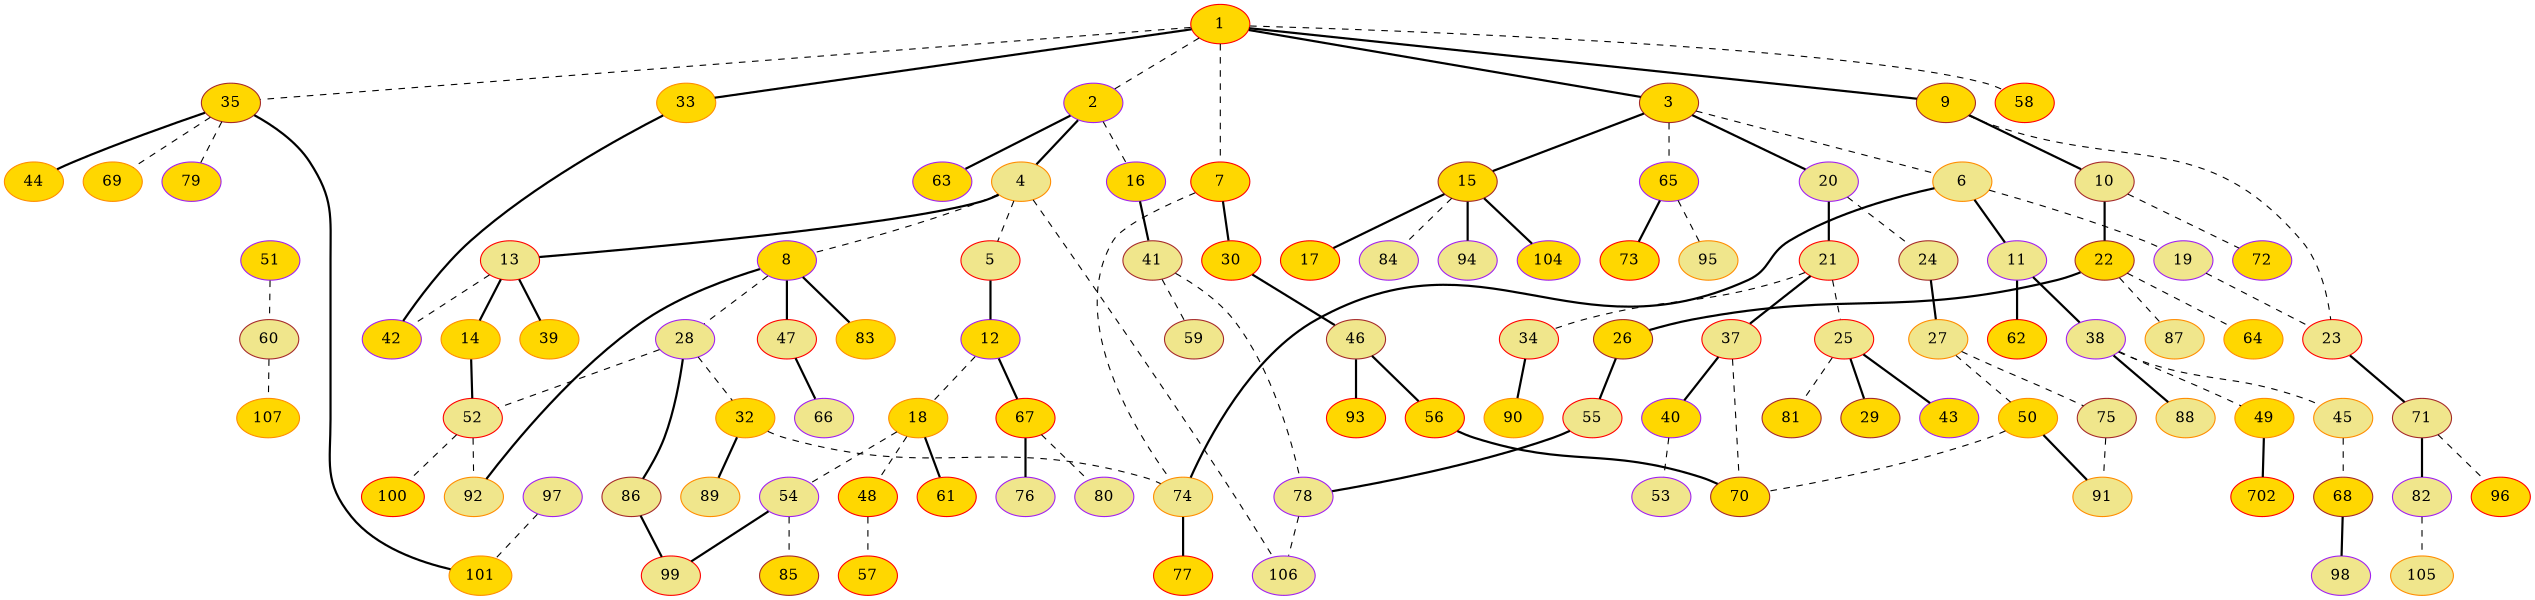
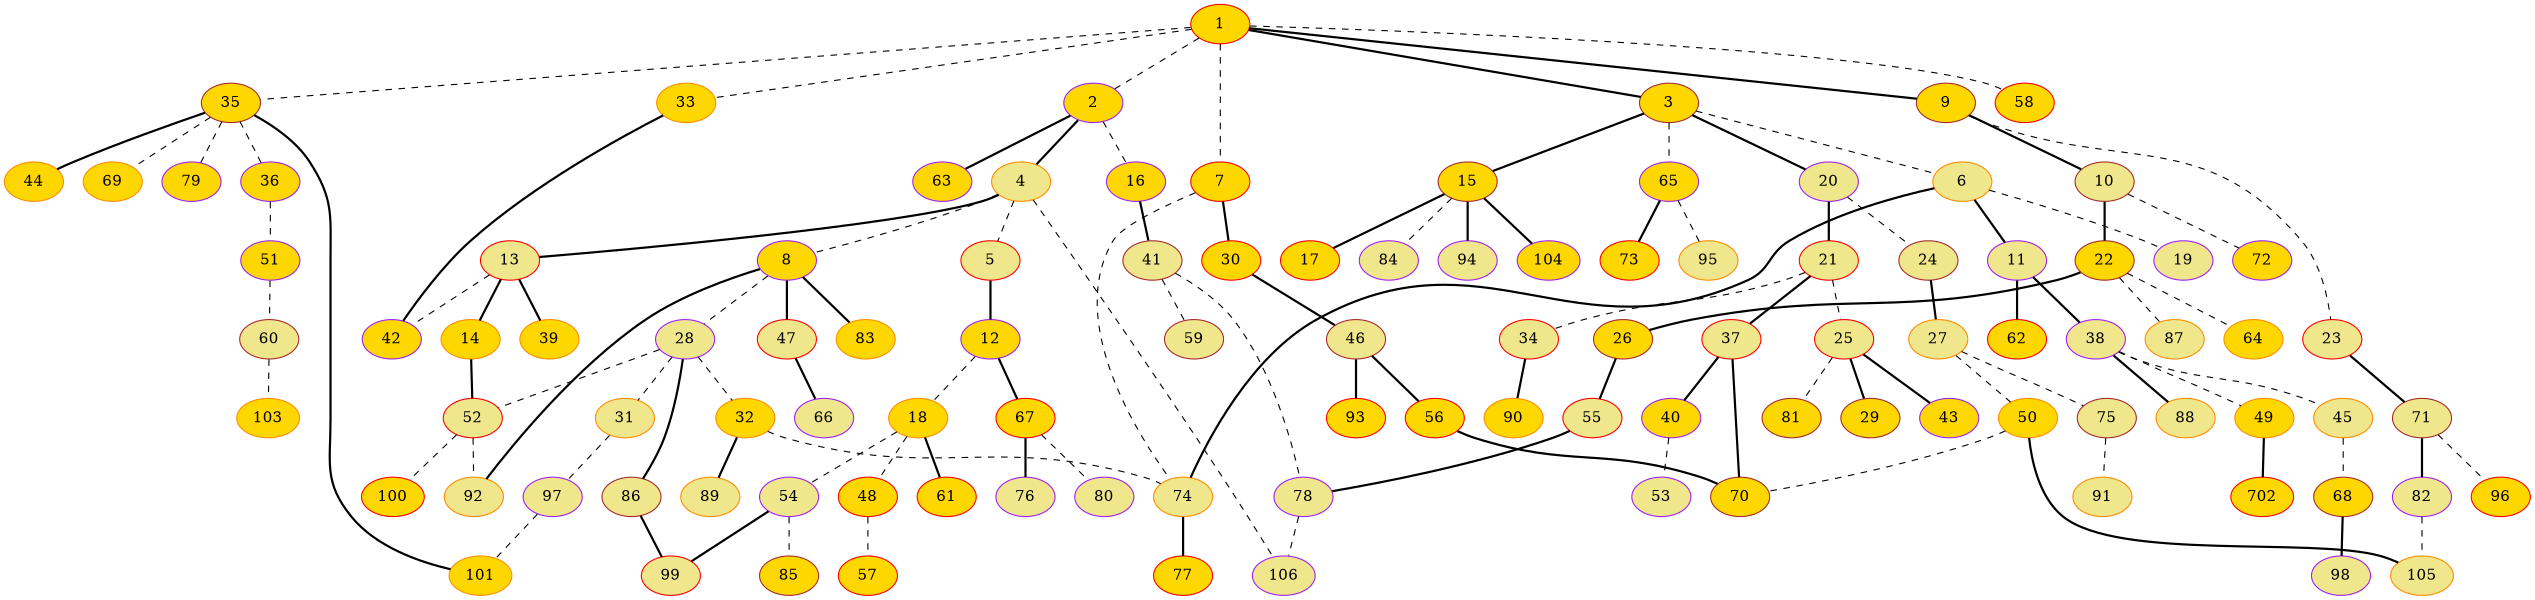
edge "1" -- "33": style bold -> dashed
node "36": added
edge "19" -- "23": removed
node "107": label "107" -> "103"
node "31": added
edge "37" -- "70": style dashed -> bold
edge "50" -- "91": now "50" -- "105"
